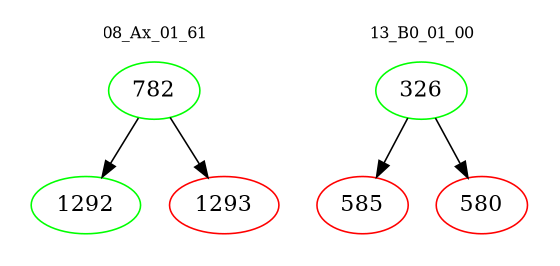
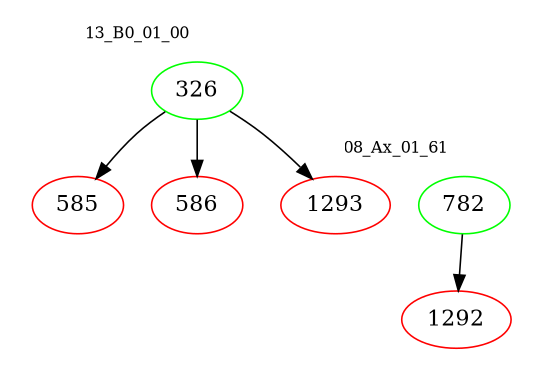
edge "782" -> "1293": now "326" -> "1293"
node "1292": color green -> red
node "580": label "580" -> "586"
